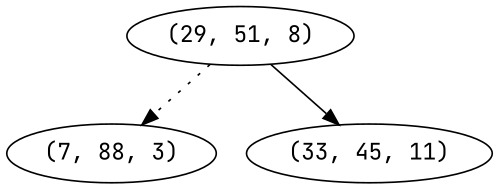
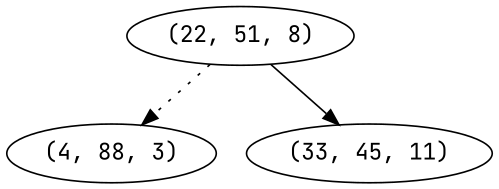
node "(29, 51, 8)": label "(29, 51, 8)" -> "(22, 51, 8)"
node "(7, 88, 3)": label "(7, 88, 3)" -> "(4, 88, 3)"
